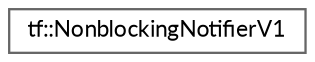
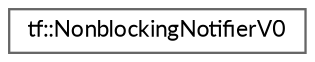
node "tf::NonblockingNotifierV1": label "tf::NonblockingNotifierV1" -> "tf::NonblockingNotifierV0"
